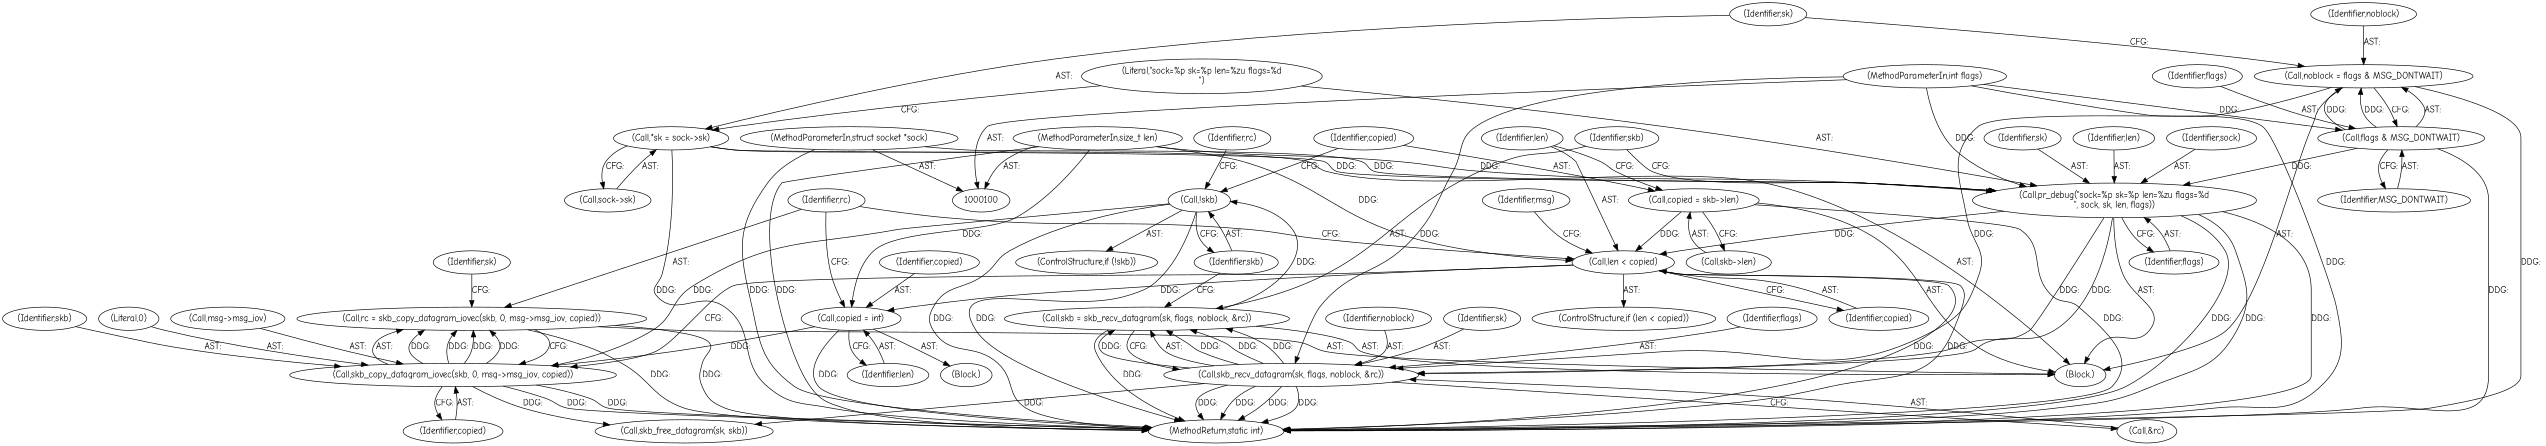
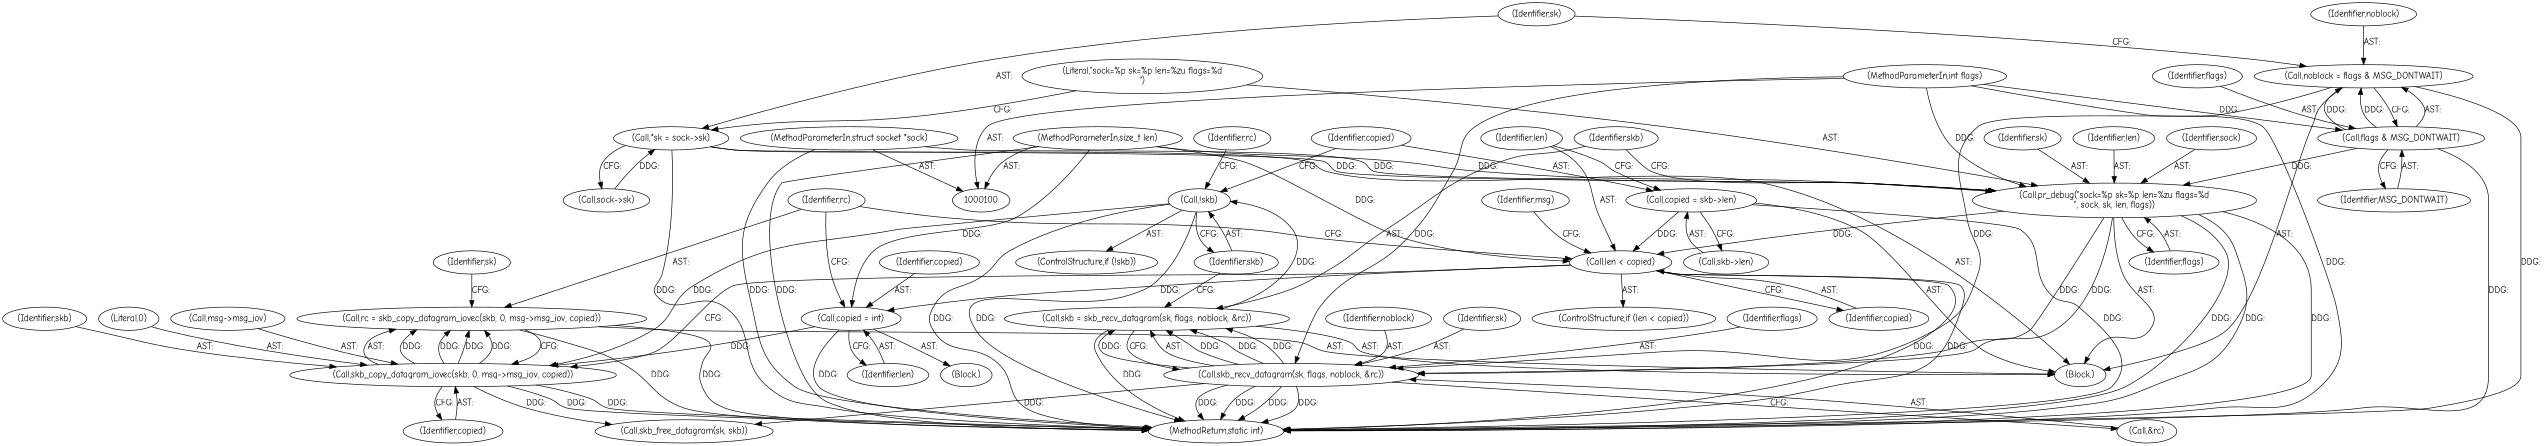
edge "(Call,sock->sk)" -> "(Call,*sk = sock->sk)": label "AST: " -> "DDG: "
